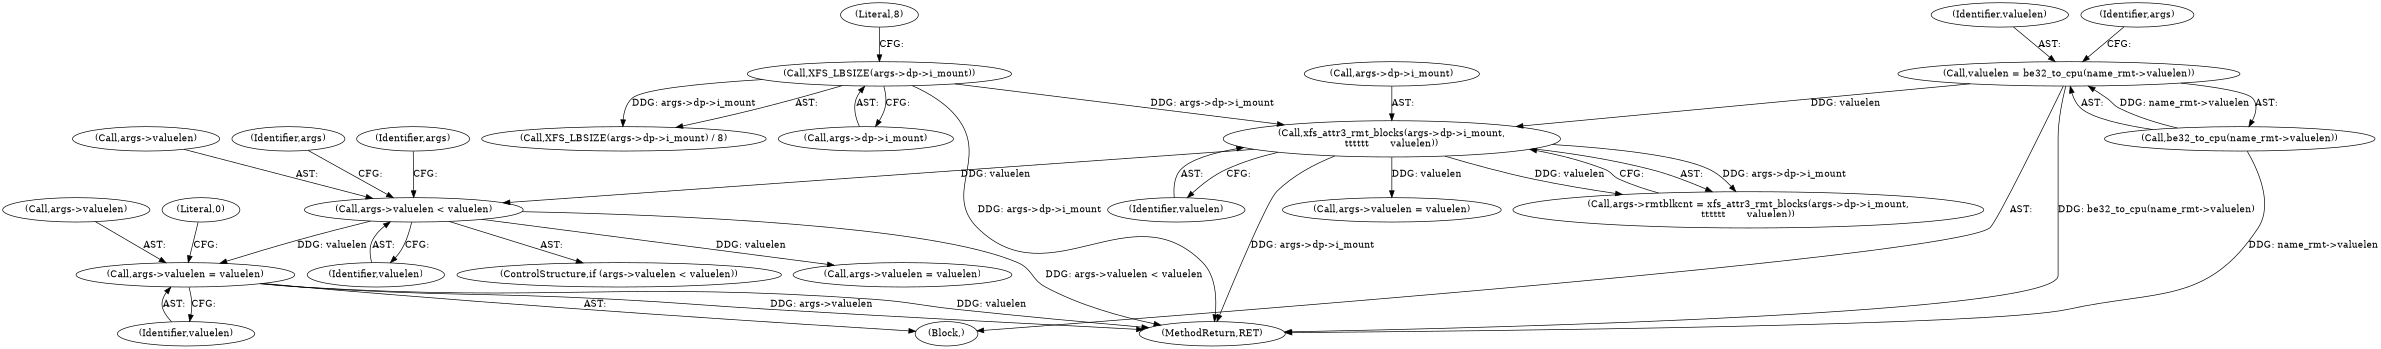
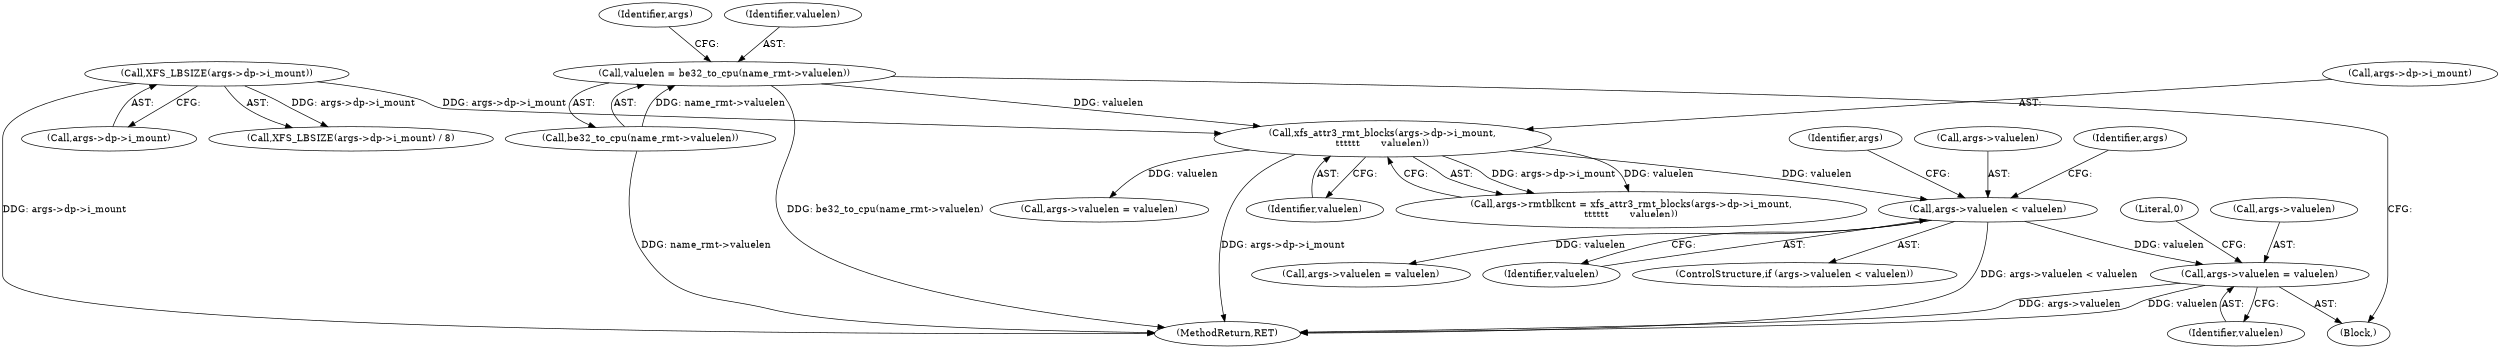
node "(Literal,8)": removed
edge "(Call,valuelen = be32_to_cpu(name_rmt->valuelen))" -> "(Block,)": label "AST: " -> "CFG: "
